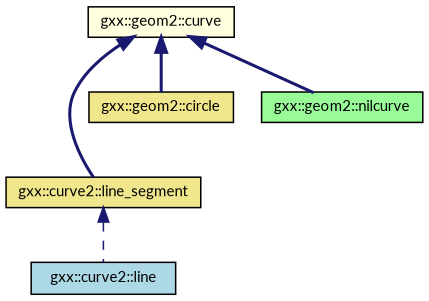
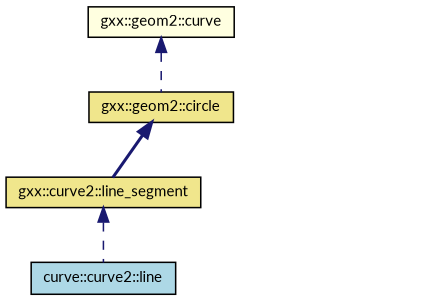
edge "gxx::geom2::circle" -> "gxx::geom2::curve": style bold -> dashed
edge "gxx::curve2::line_segment" -> "gxx::geom2::curve": now "gxx::curve2::line_segment" -> "gxx::geom2::circle"
node "gxx::geom2::nilcurve": removed
node "gxx::curve2::line": label "gxx::curve2::line" -> "curve::curve2::line"
